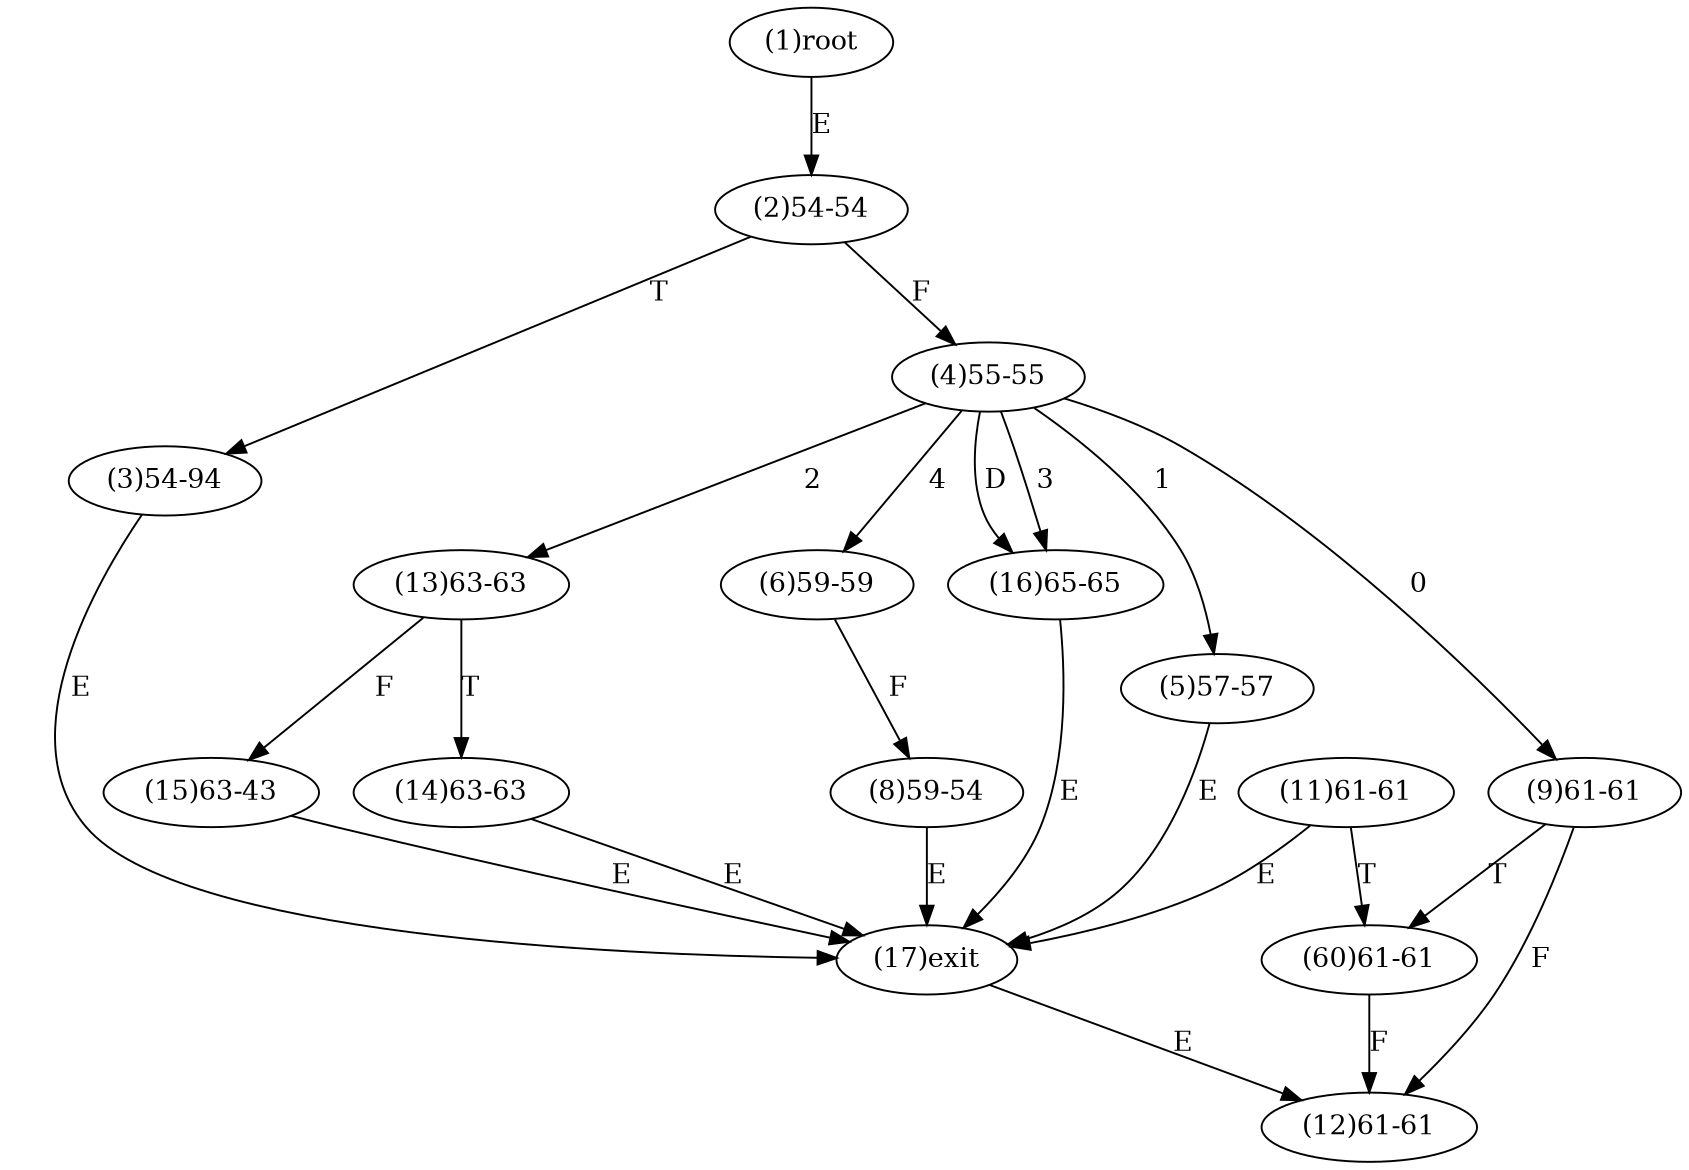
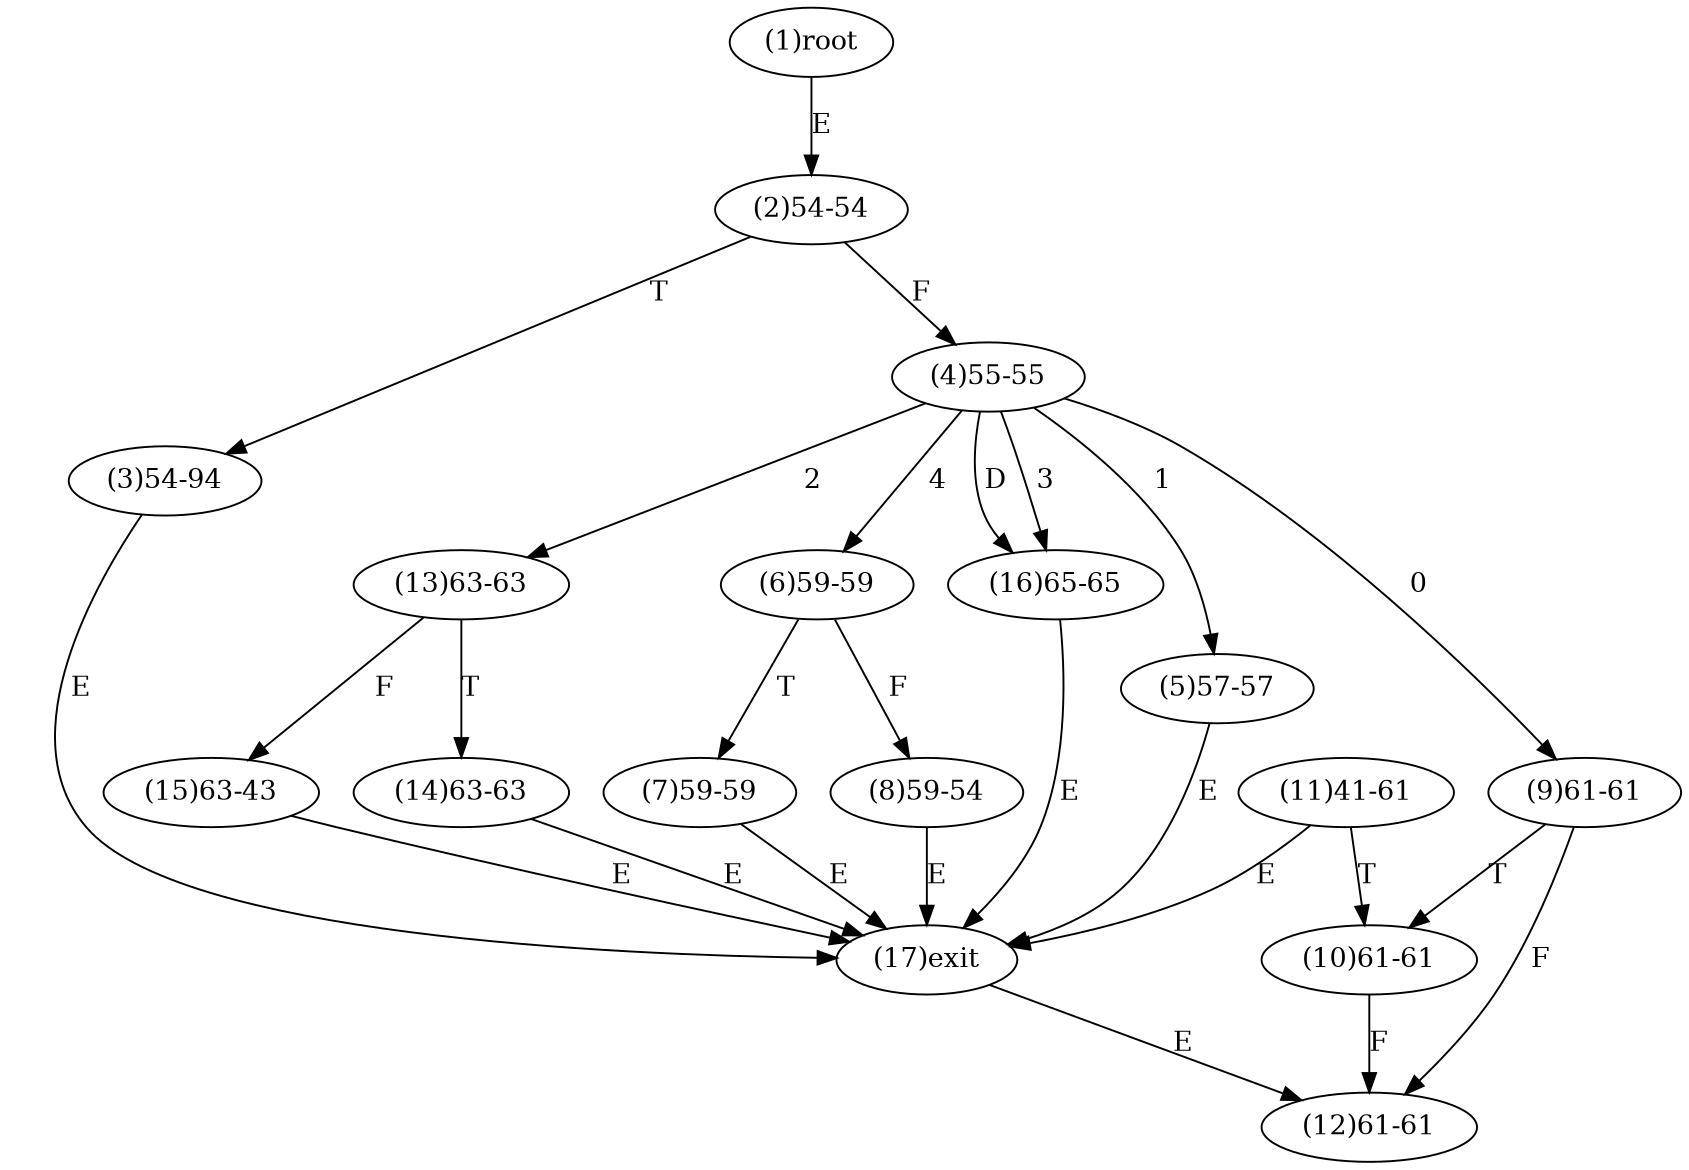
node "(7)59-59": added
node "(11)61-61": label "(11)61-61" -> "(11)41-61"
node "(60)61-61": label "(60)61-61" -> "(10)61-61"
